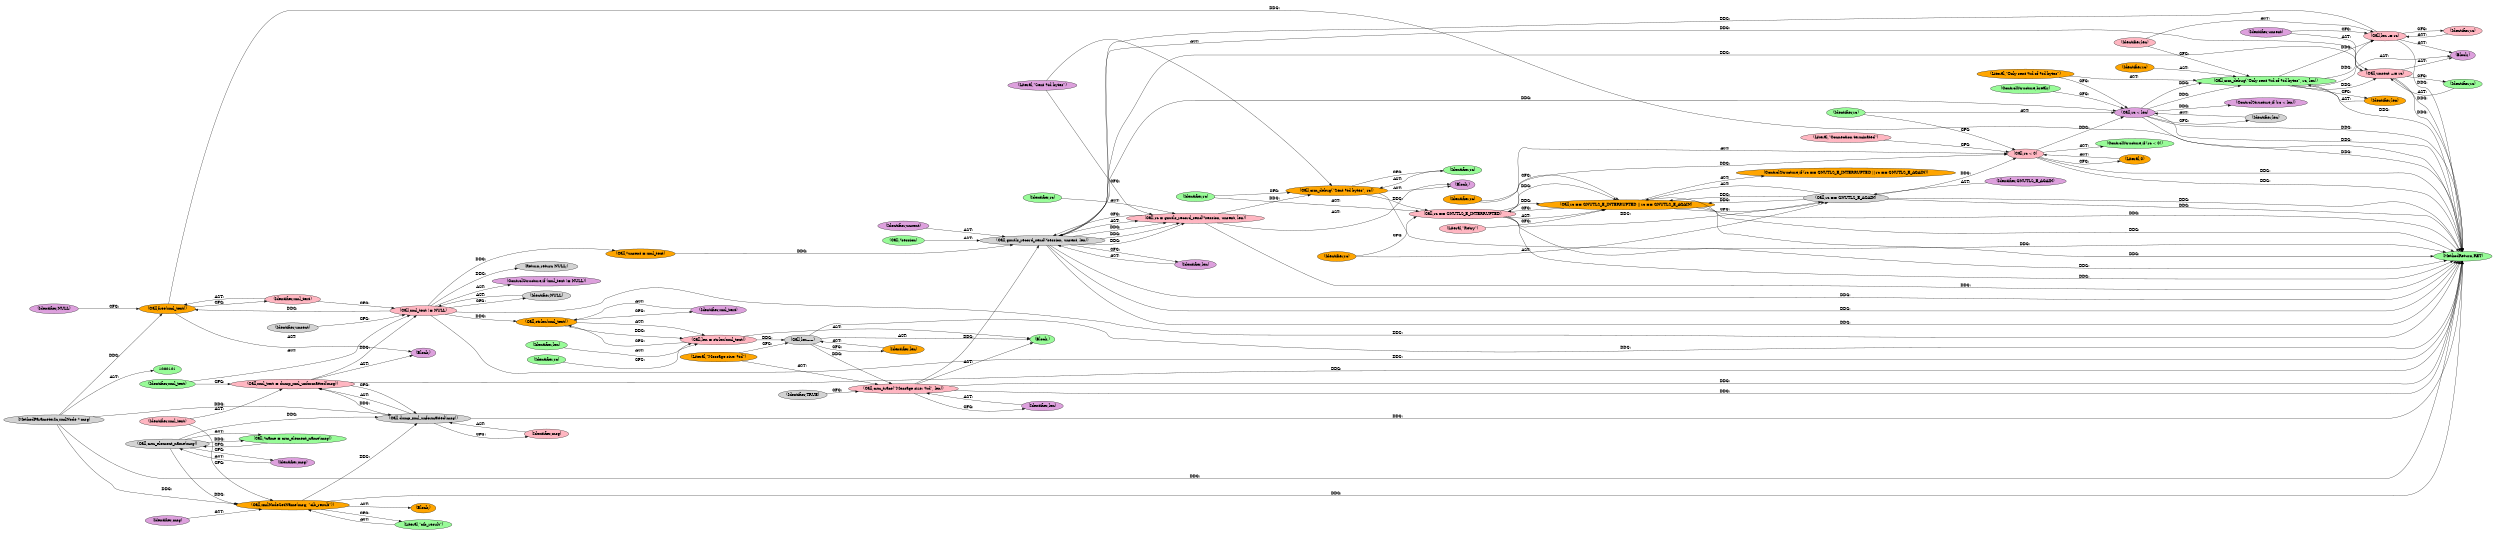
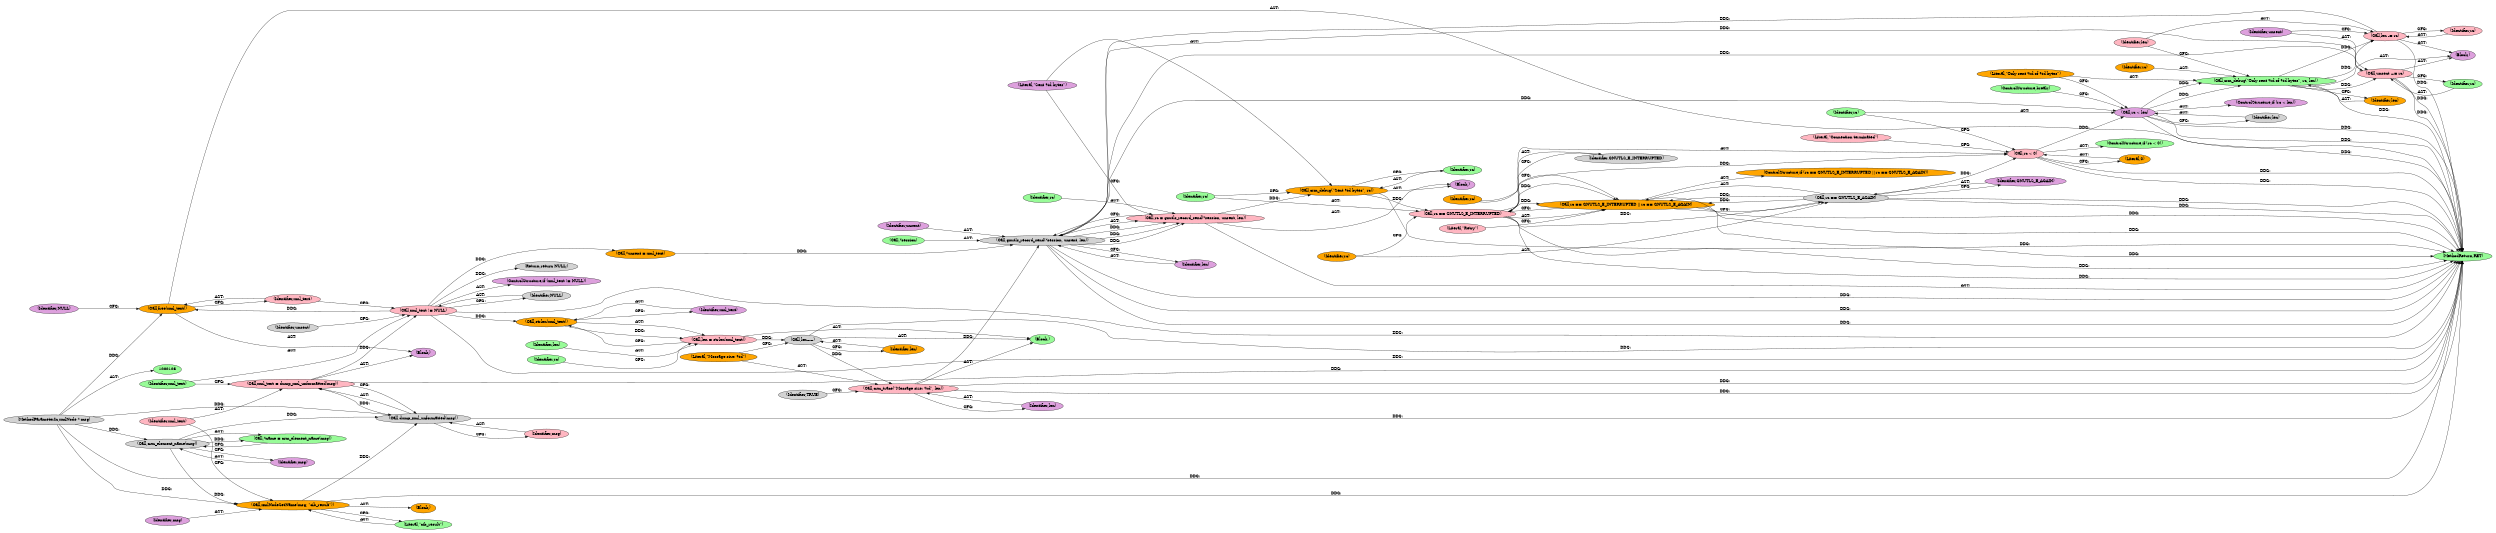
edge "(Call,free(xml_text))" -> "(MethodReturn,RET)": label "DDG: " -> "AST: "
edge "(Call,rc < len)" -> "(ControlStructure,if (rc < len))": label "DDG: " -> "AST: "
node "(Identifier,GNUTLS_E_INTERRUPTED)": added
edge "(Call,rc == GNUTLS_E_AGAIN)" -> "(Identifier,GNUTLS_E_AGAIN)": added, label "CFG:"
edge "(Call,rc = gnutls_record_send(*session, unsent, len))" -> "(MethodReturn,RET)": label "DDG: " -> "AST: "
node "1000101": label "1000101" -> "1000105"
edge "(MethodParameterIn,xmlNode * msg)" -> "(Call,crm_element_name(msg))": added, label "DDG:"
